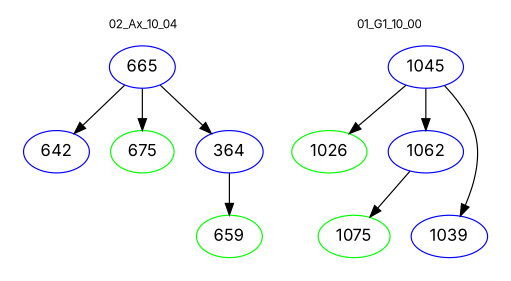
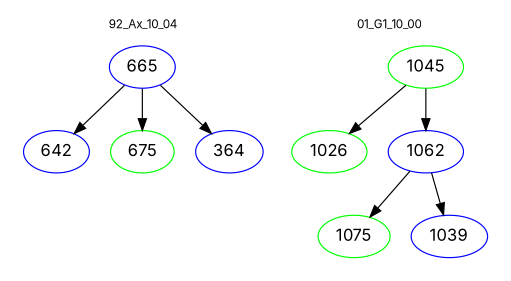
cluster "02_Ax_10_04": label "02_Ax_10_04" -> "92_Ax_10_04"
node "1045": color blue -> green
edge "1045" -> "1039": now "1062" -> "1039"
node "659": removed
